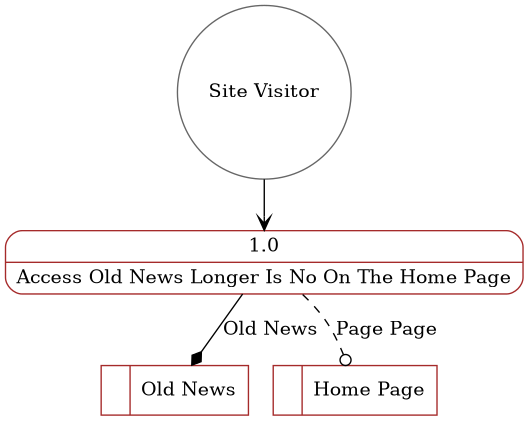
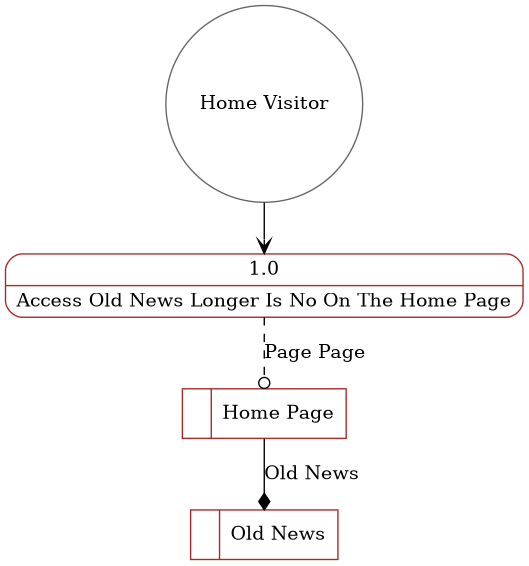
node "Site Visitor": label "Site Visitor" -> "Home Visitor"
edge "1.0" -> "Old News": now "Home Page" -> "Old News"
